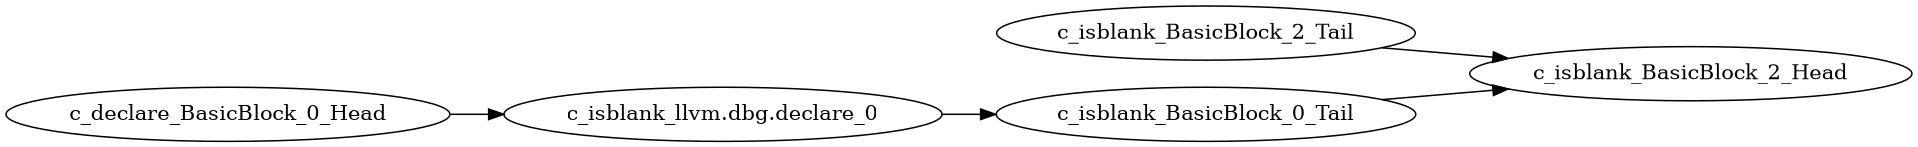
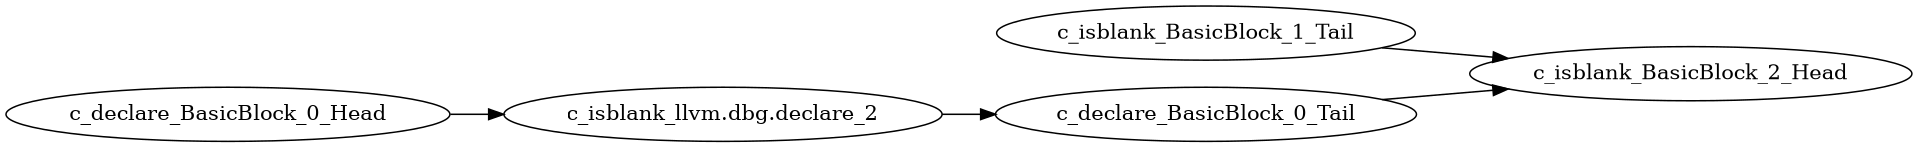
node "c_isblank_BasicBlock_2_Tail": label "c_isblank_BasicBlock_2_Tail" -> "c_isblank_BasicBlock_1_Tail"
node "c_isblank_llvm.dbg.declare_0": label "c_isblank_llvm.dbg.declare_0" -> "c_isblank_llvm.dbg.declare_2"
node "c_isblank_BasicBlock_0_Tail": label "c_isblank_BasicBlock_0_Tail" -> "c_declare_BasicBlock_0_Tail"
